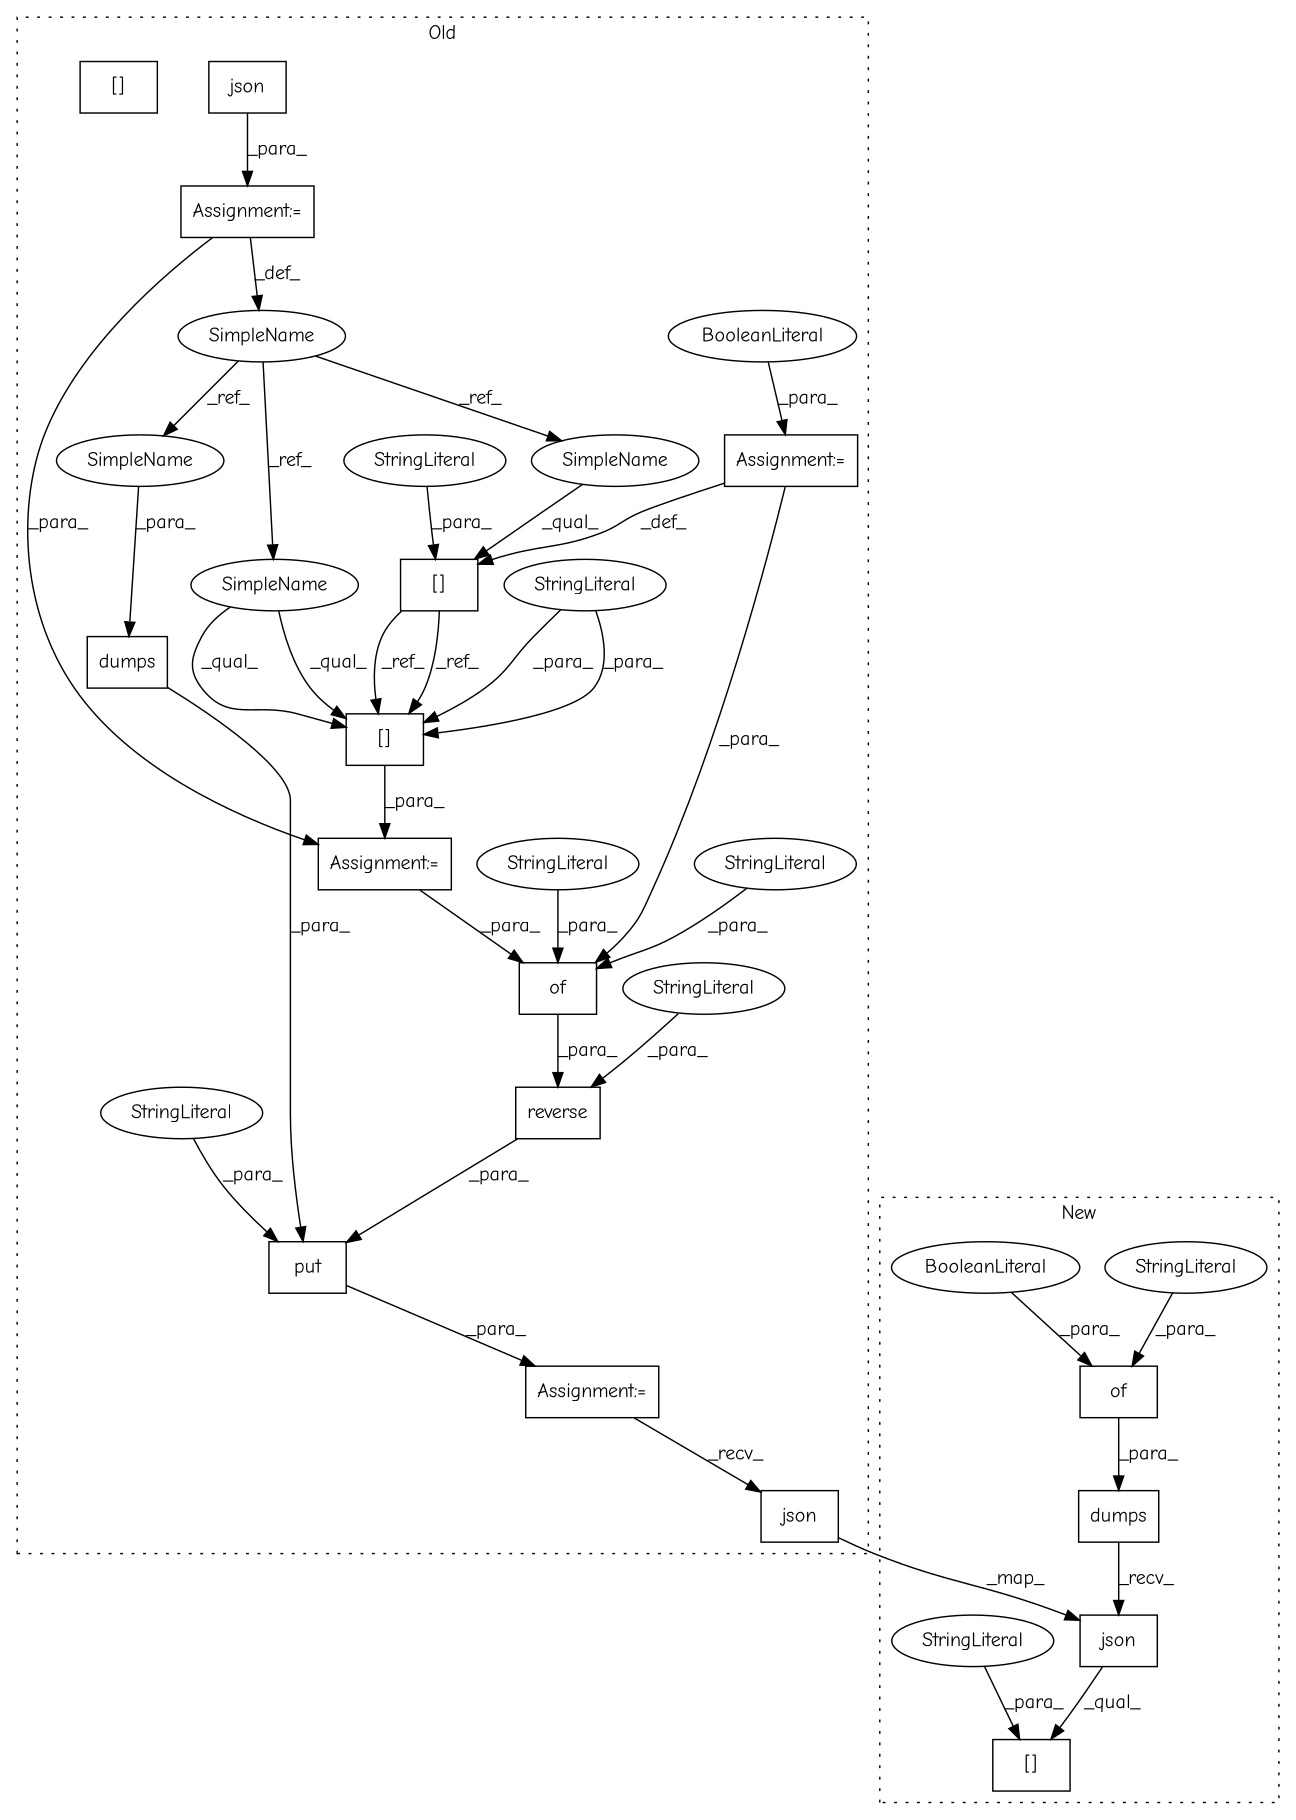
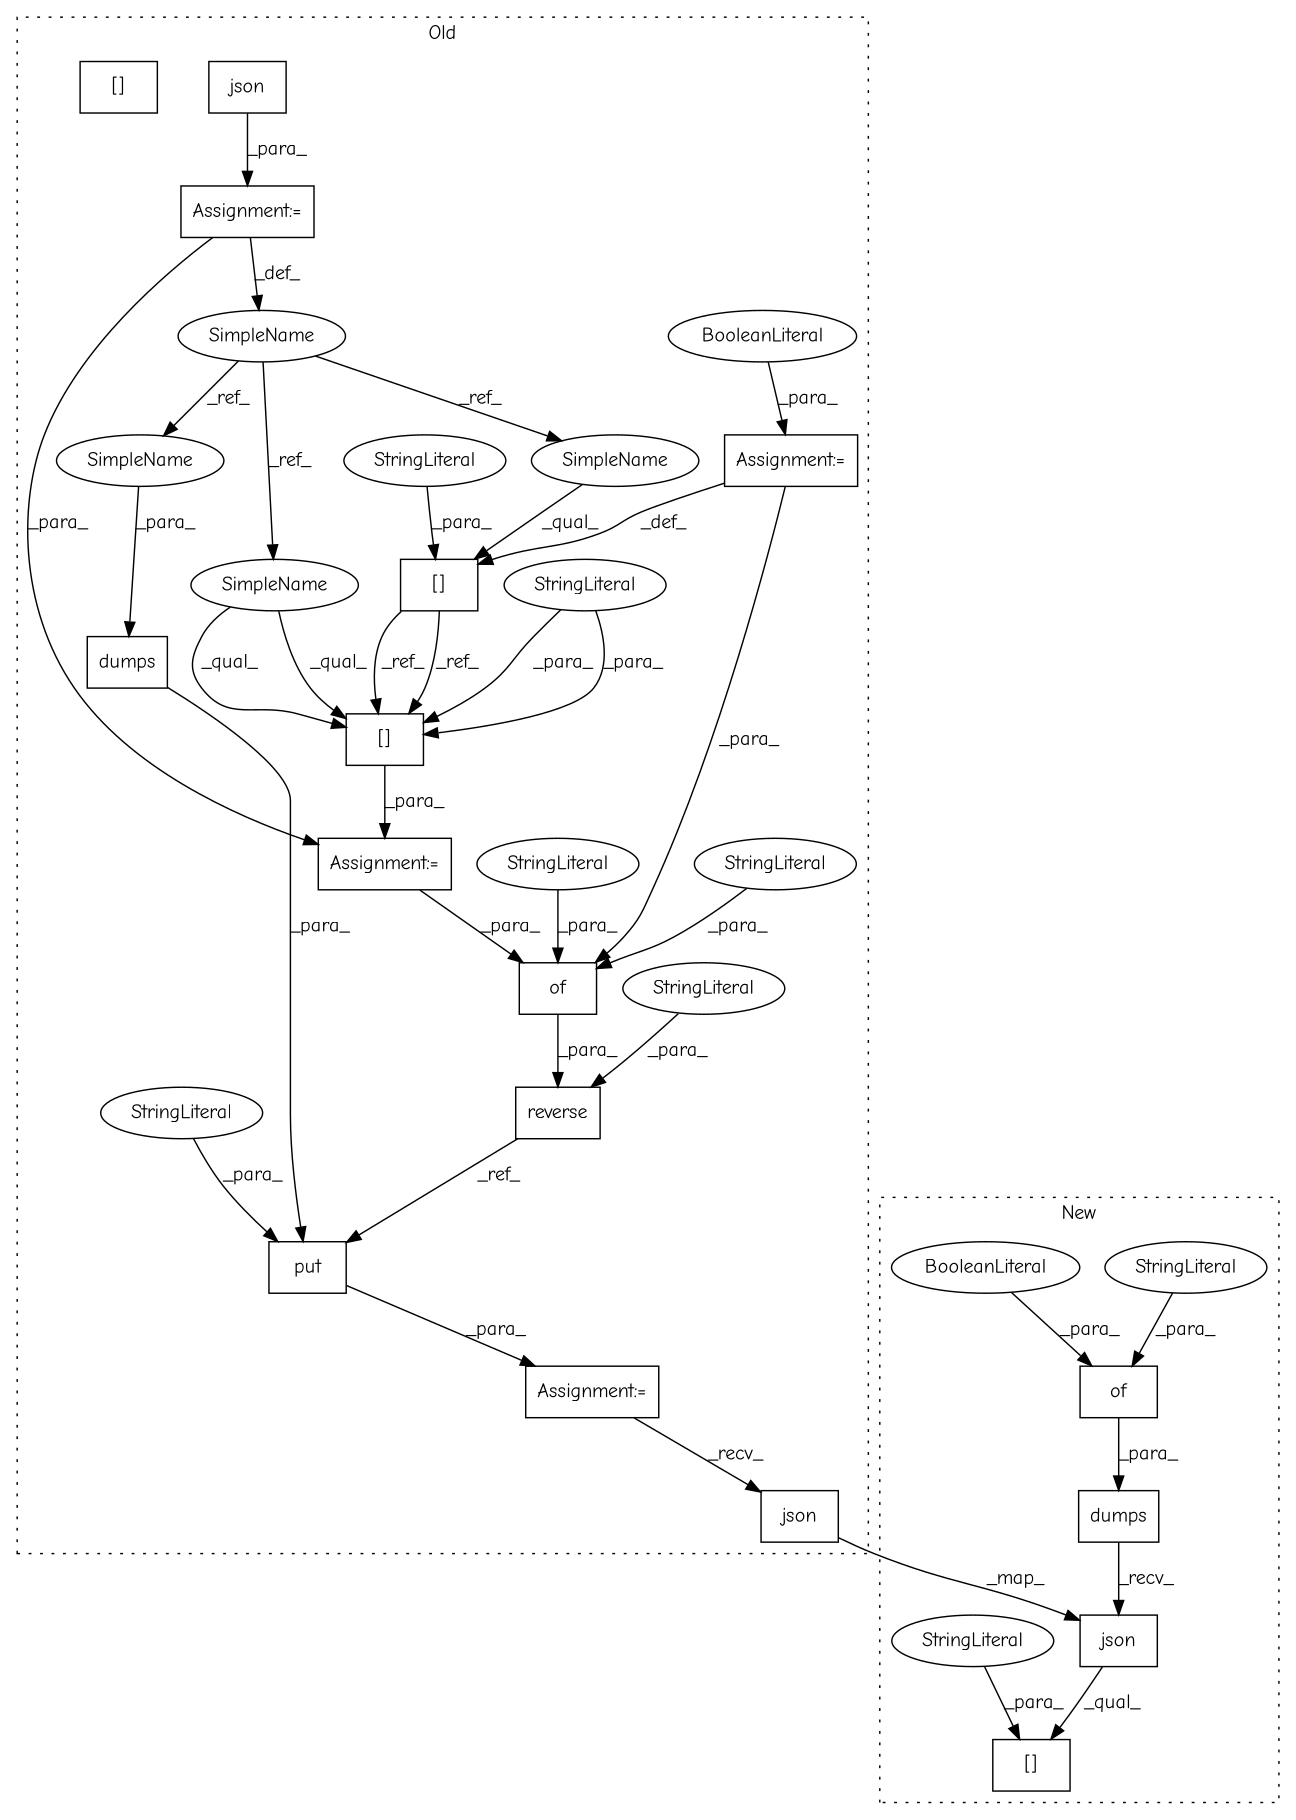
edge "reverse" -> "put": label "_para_" -> "_ref_"
